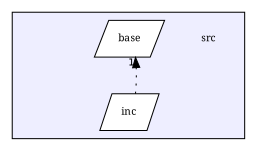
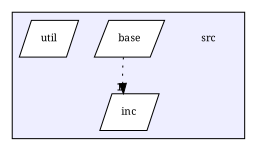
node "util": added
edge "inc" -> "base": reversed
